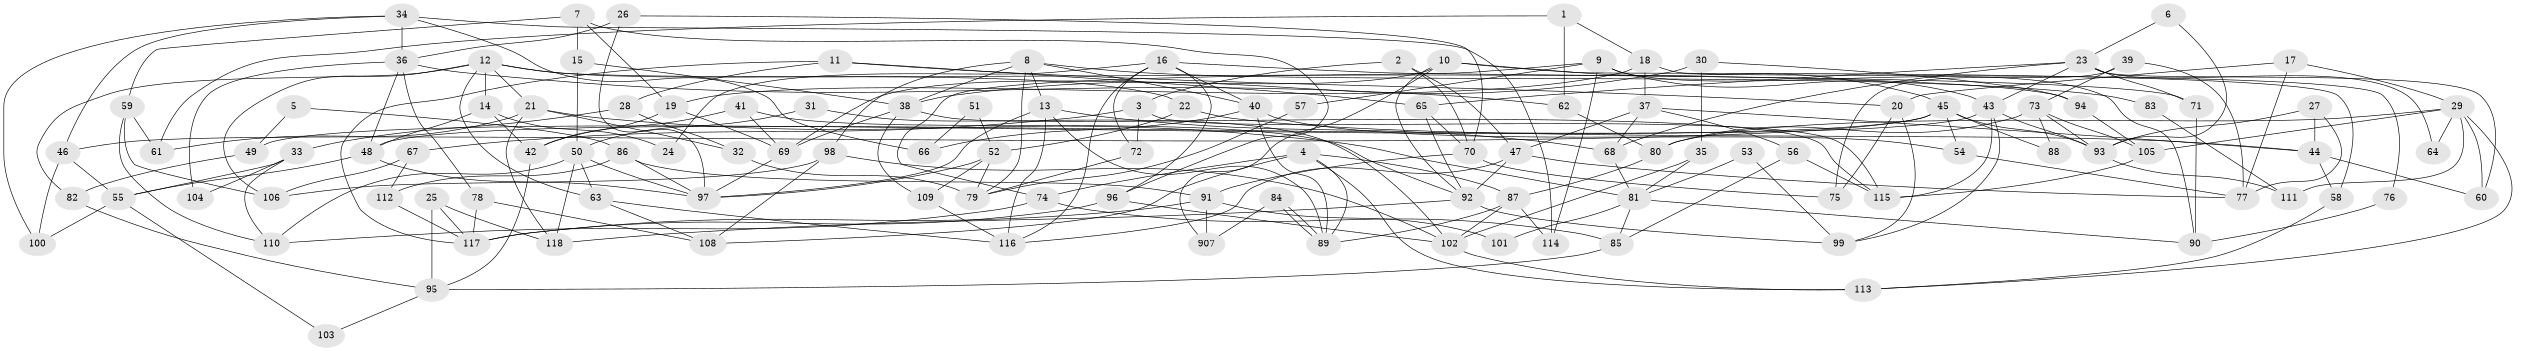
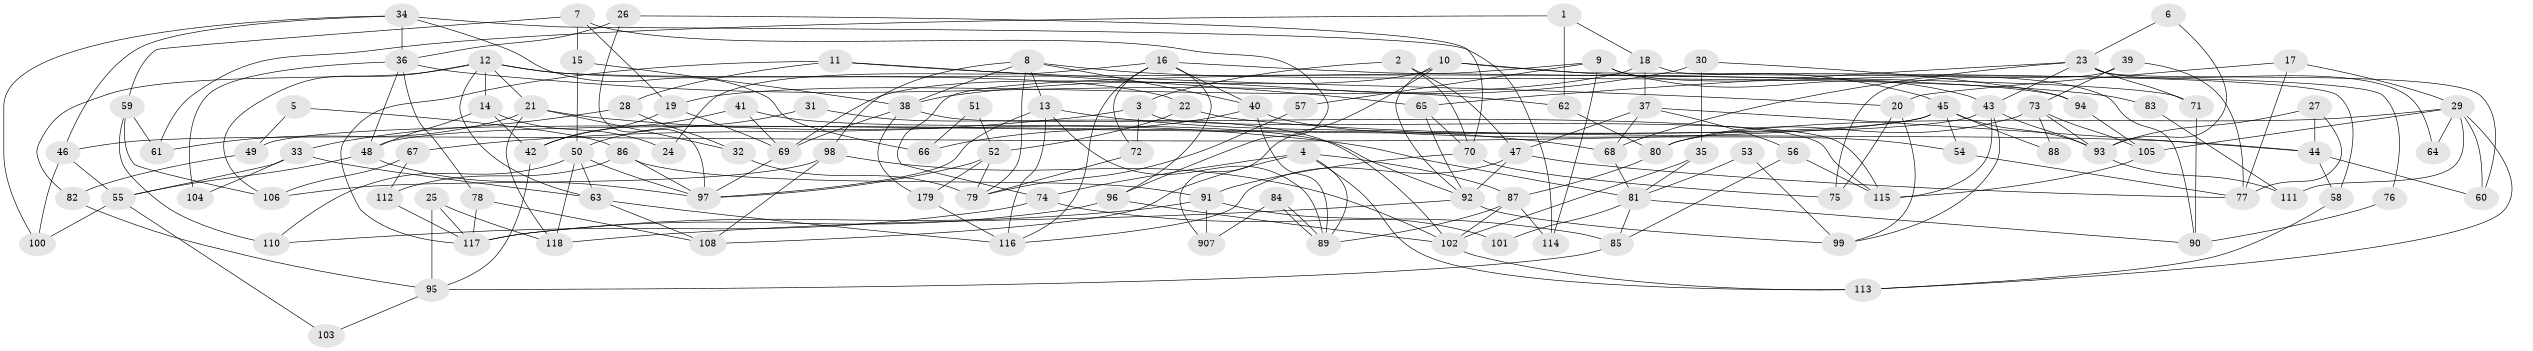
edge "33" -- "110": now "33" -- "63"
node "109": label "109" -> "179"
